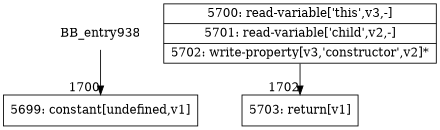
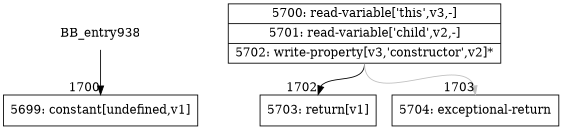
node "5704: exceptional-return": added
